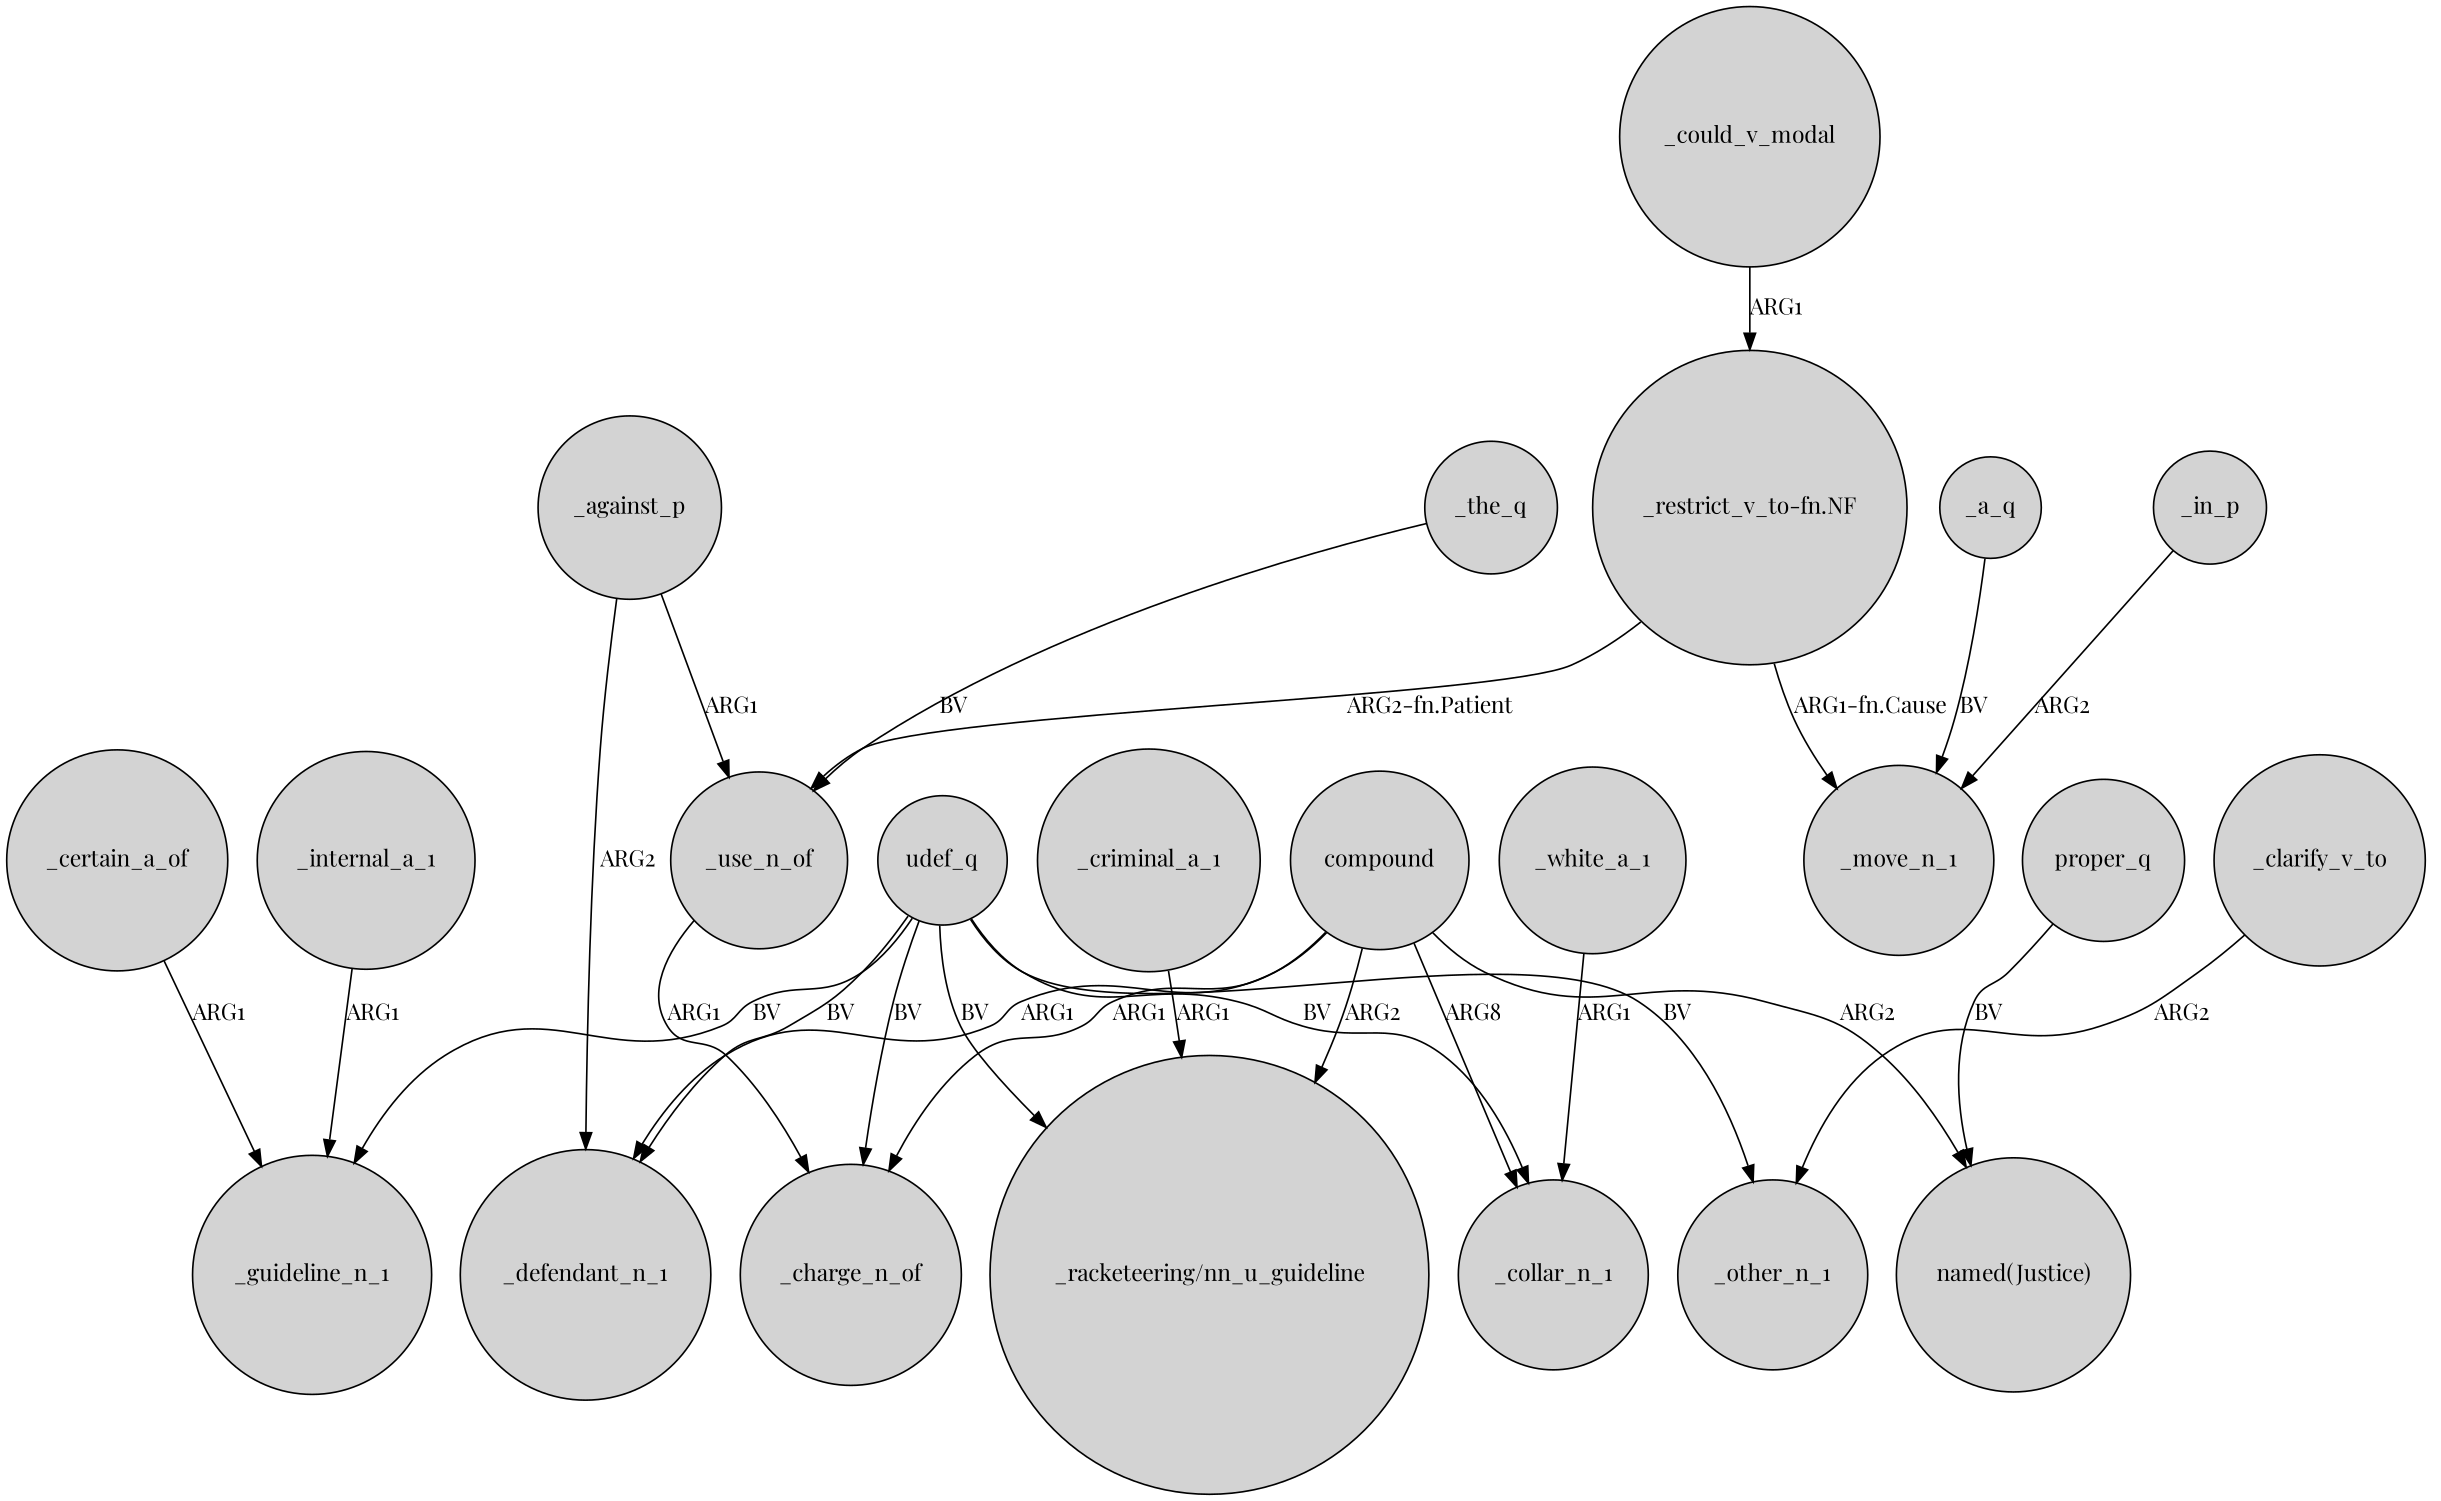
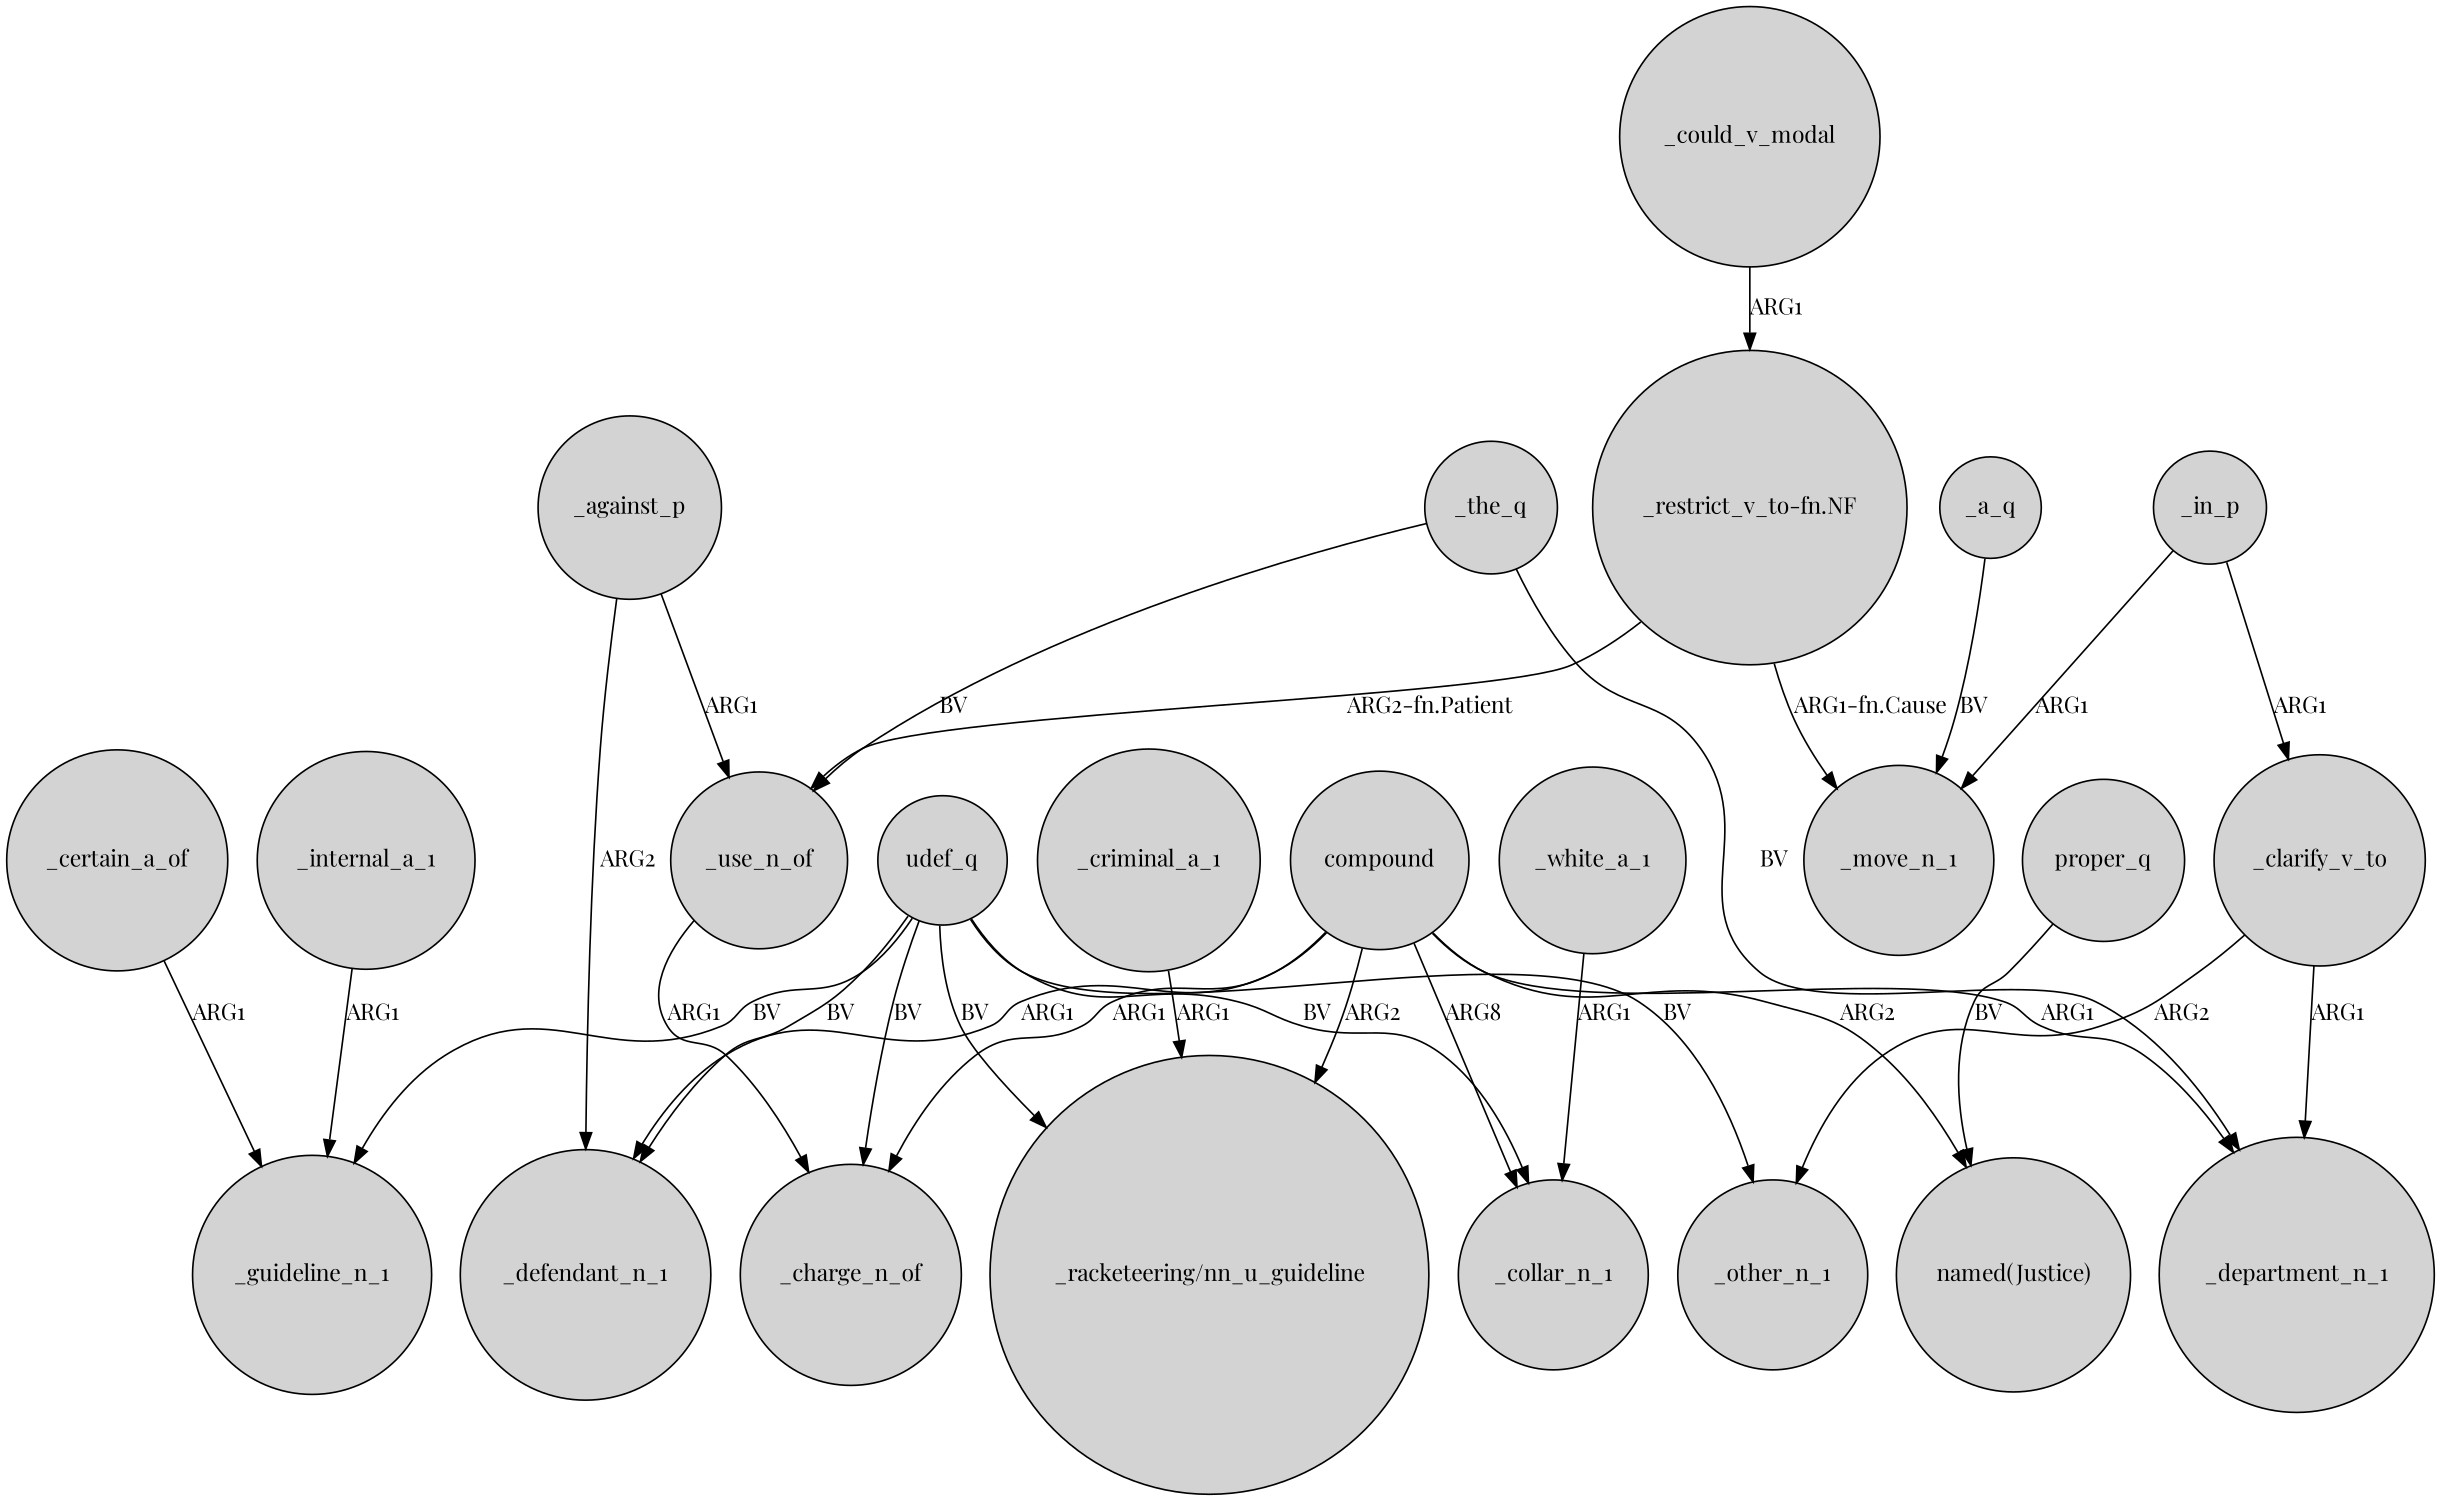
edge "_in_p" -> "_clarify_v_to": added, label "ARG1"
edge "_in_p" -> "_move_n_1": label "ARG2" -> "ARG1"
node "_department_n_1": added
